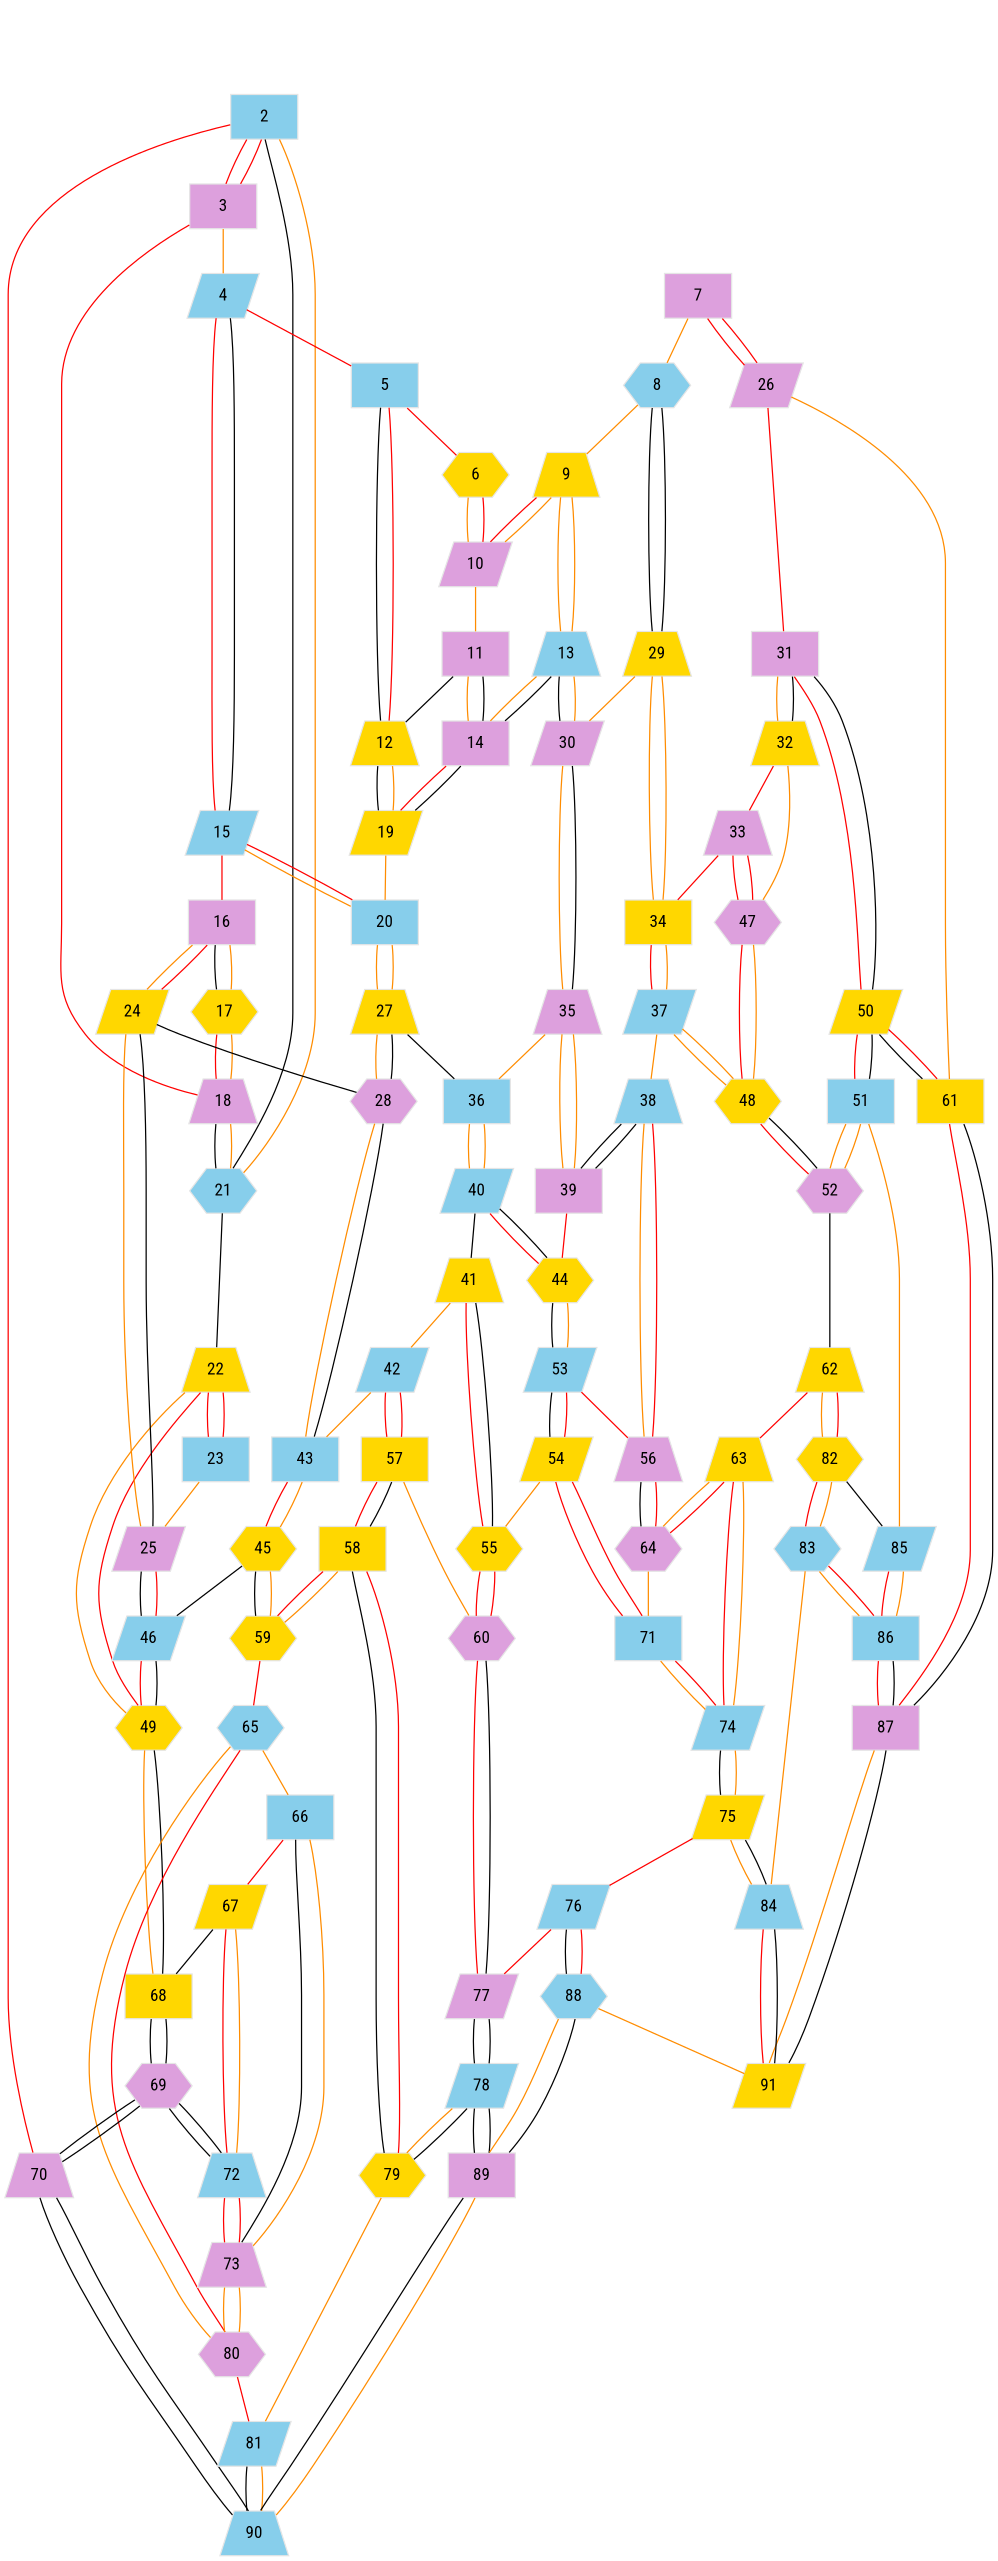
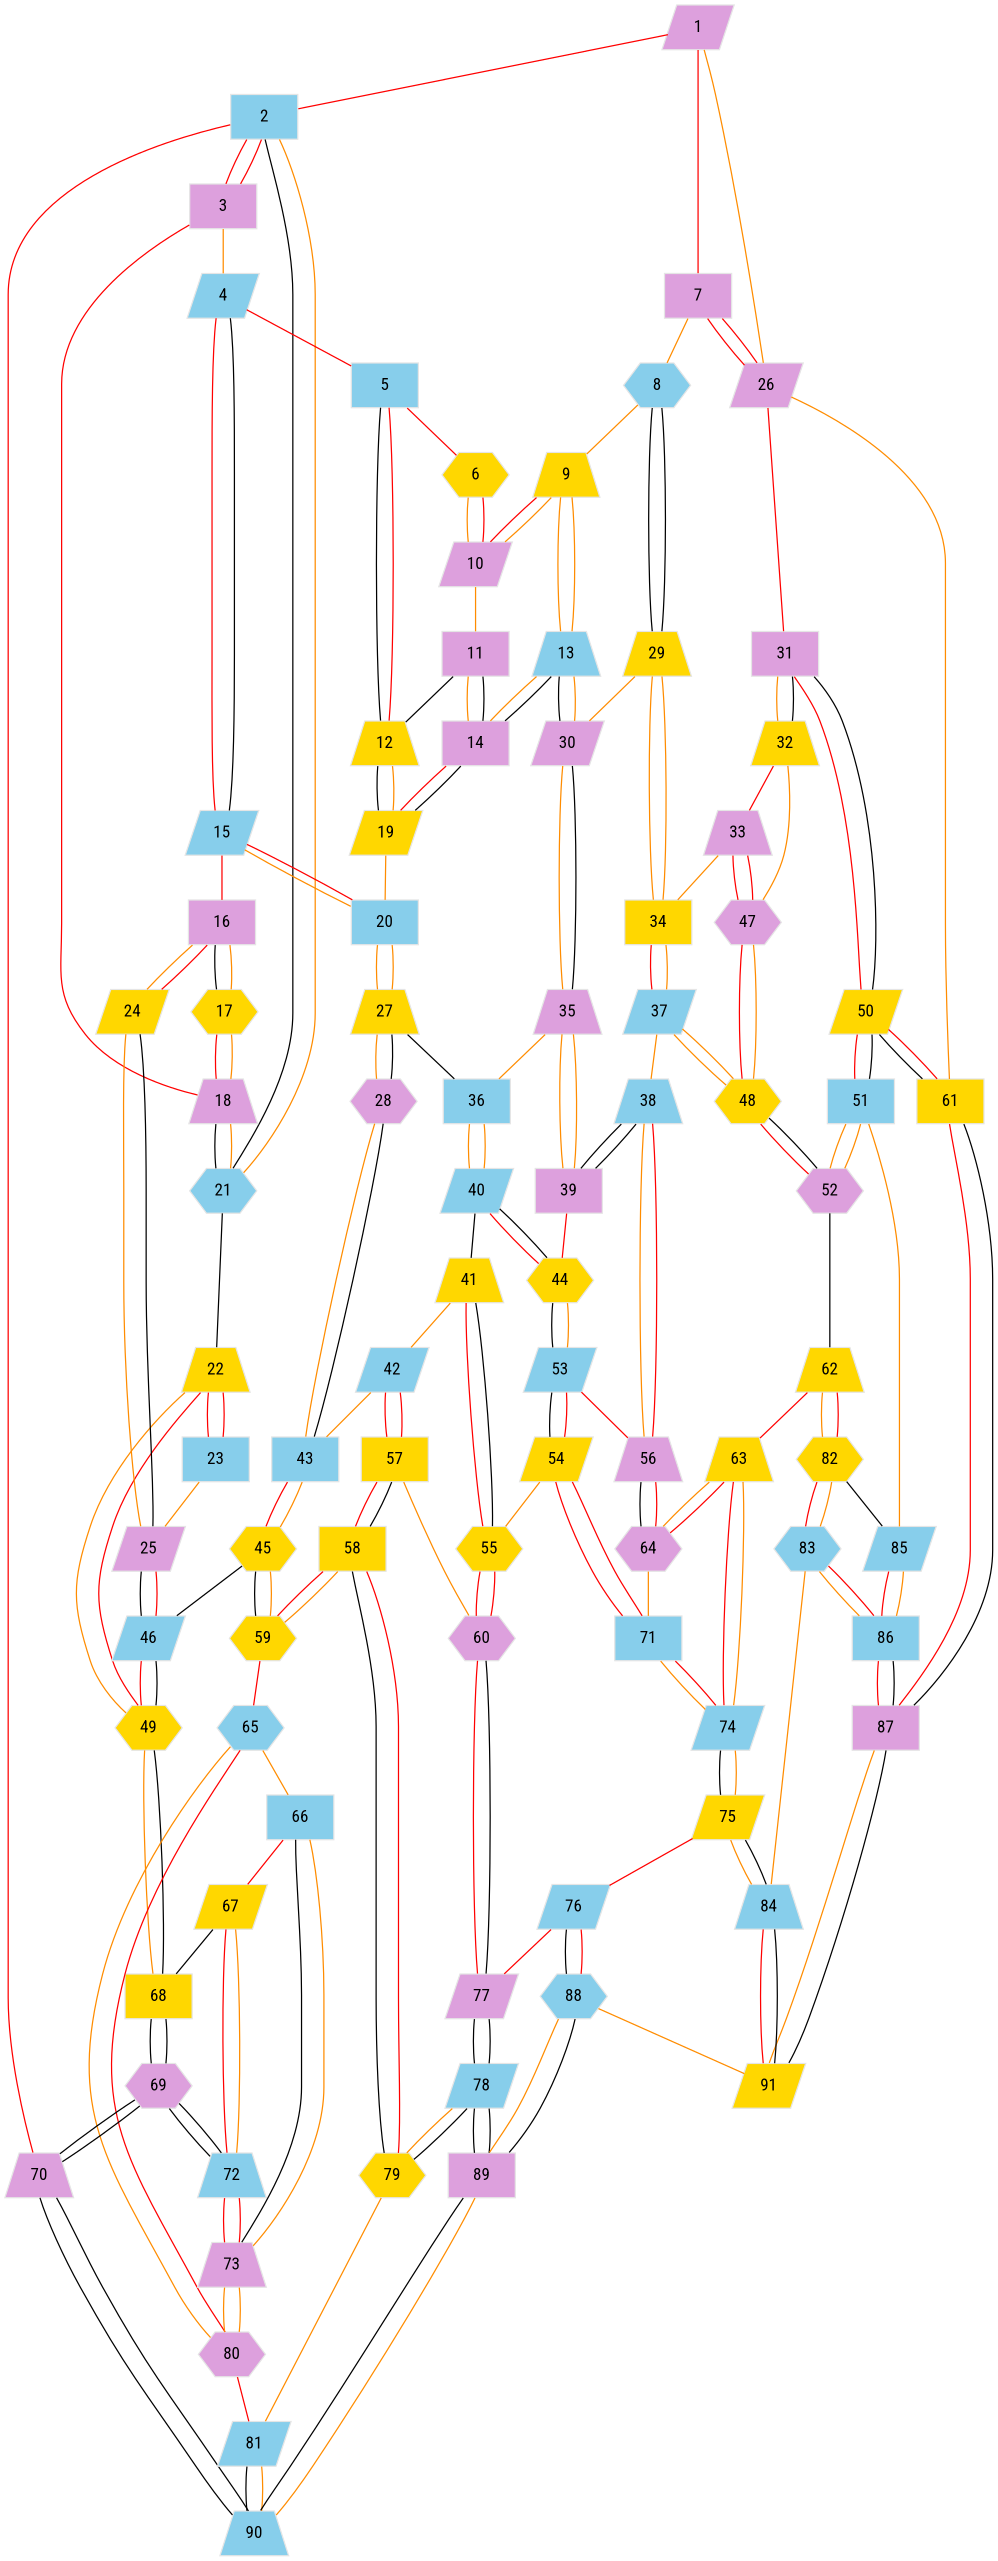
node "1": added
edge "33" -- "34": color red -> darkorange
edge "24" -- "28": removed
